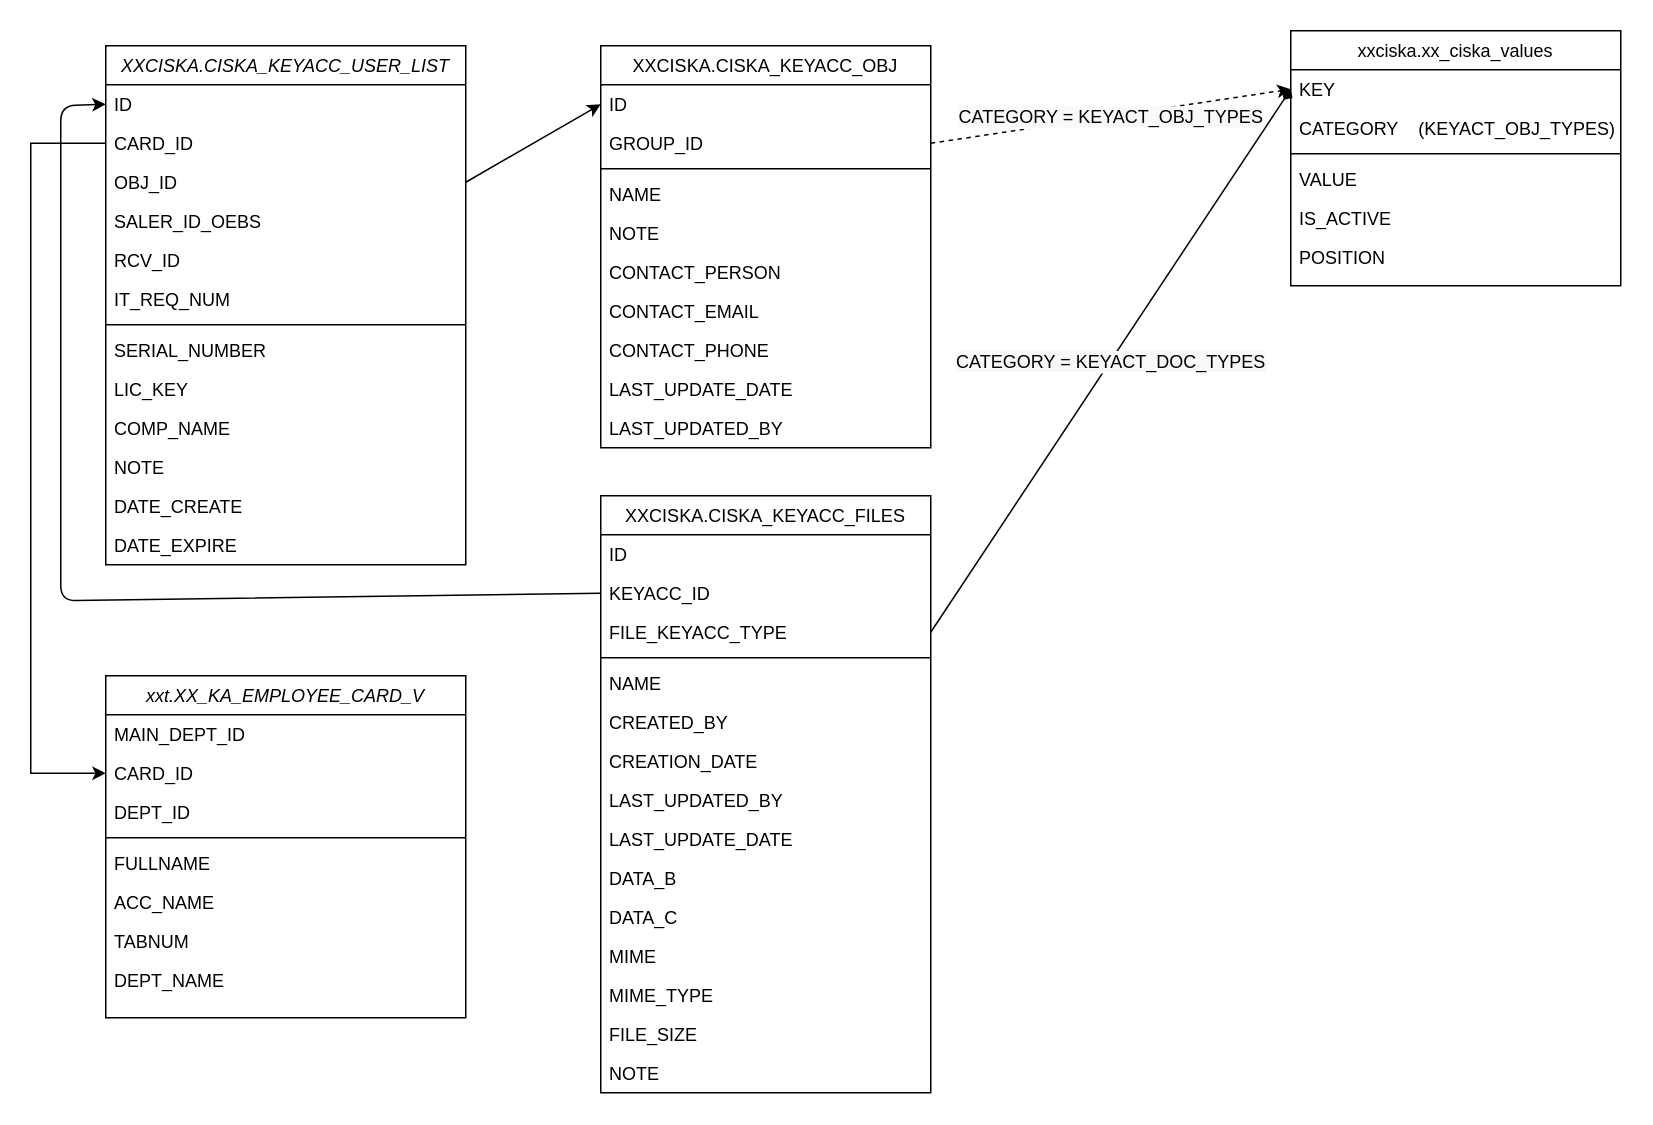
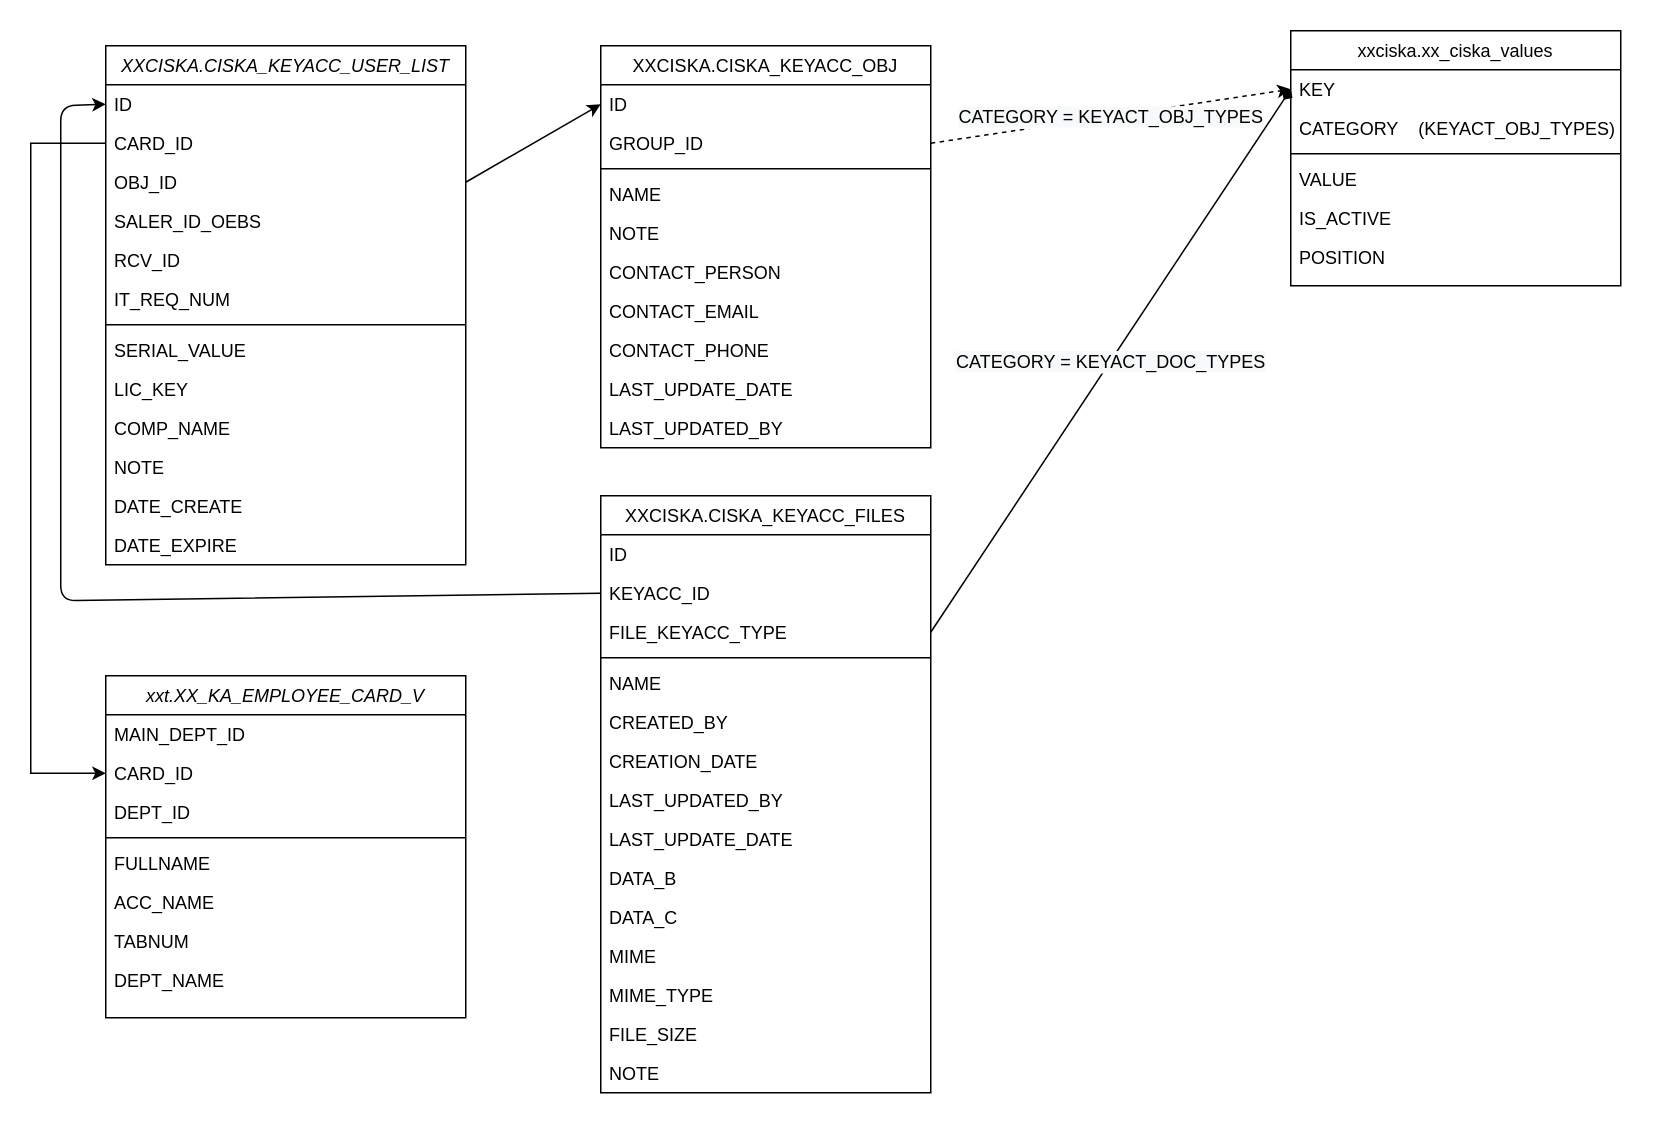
node "SERIAL_NUMBER": label "SERIAL_NUMBER" -> "SERIAL_VALUE"
